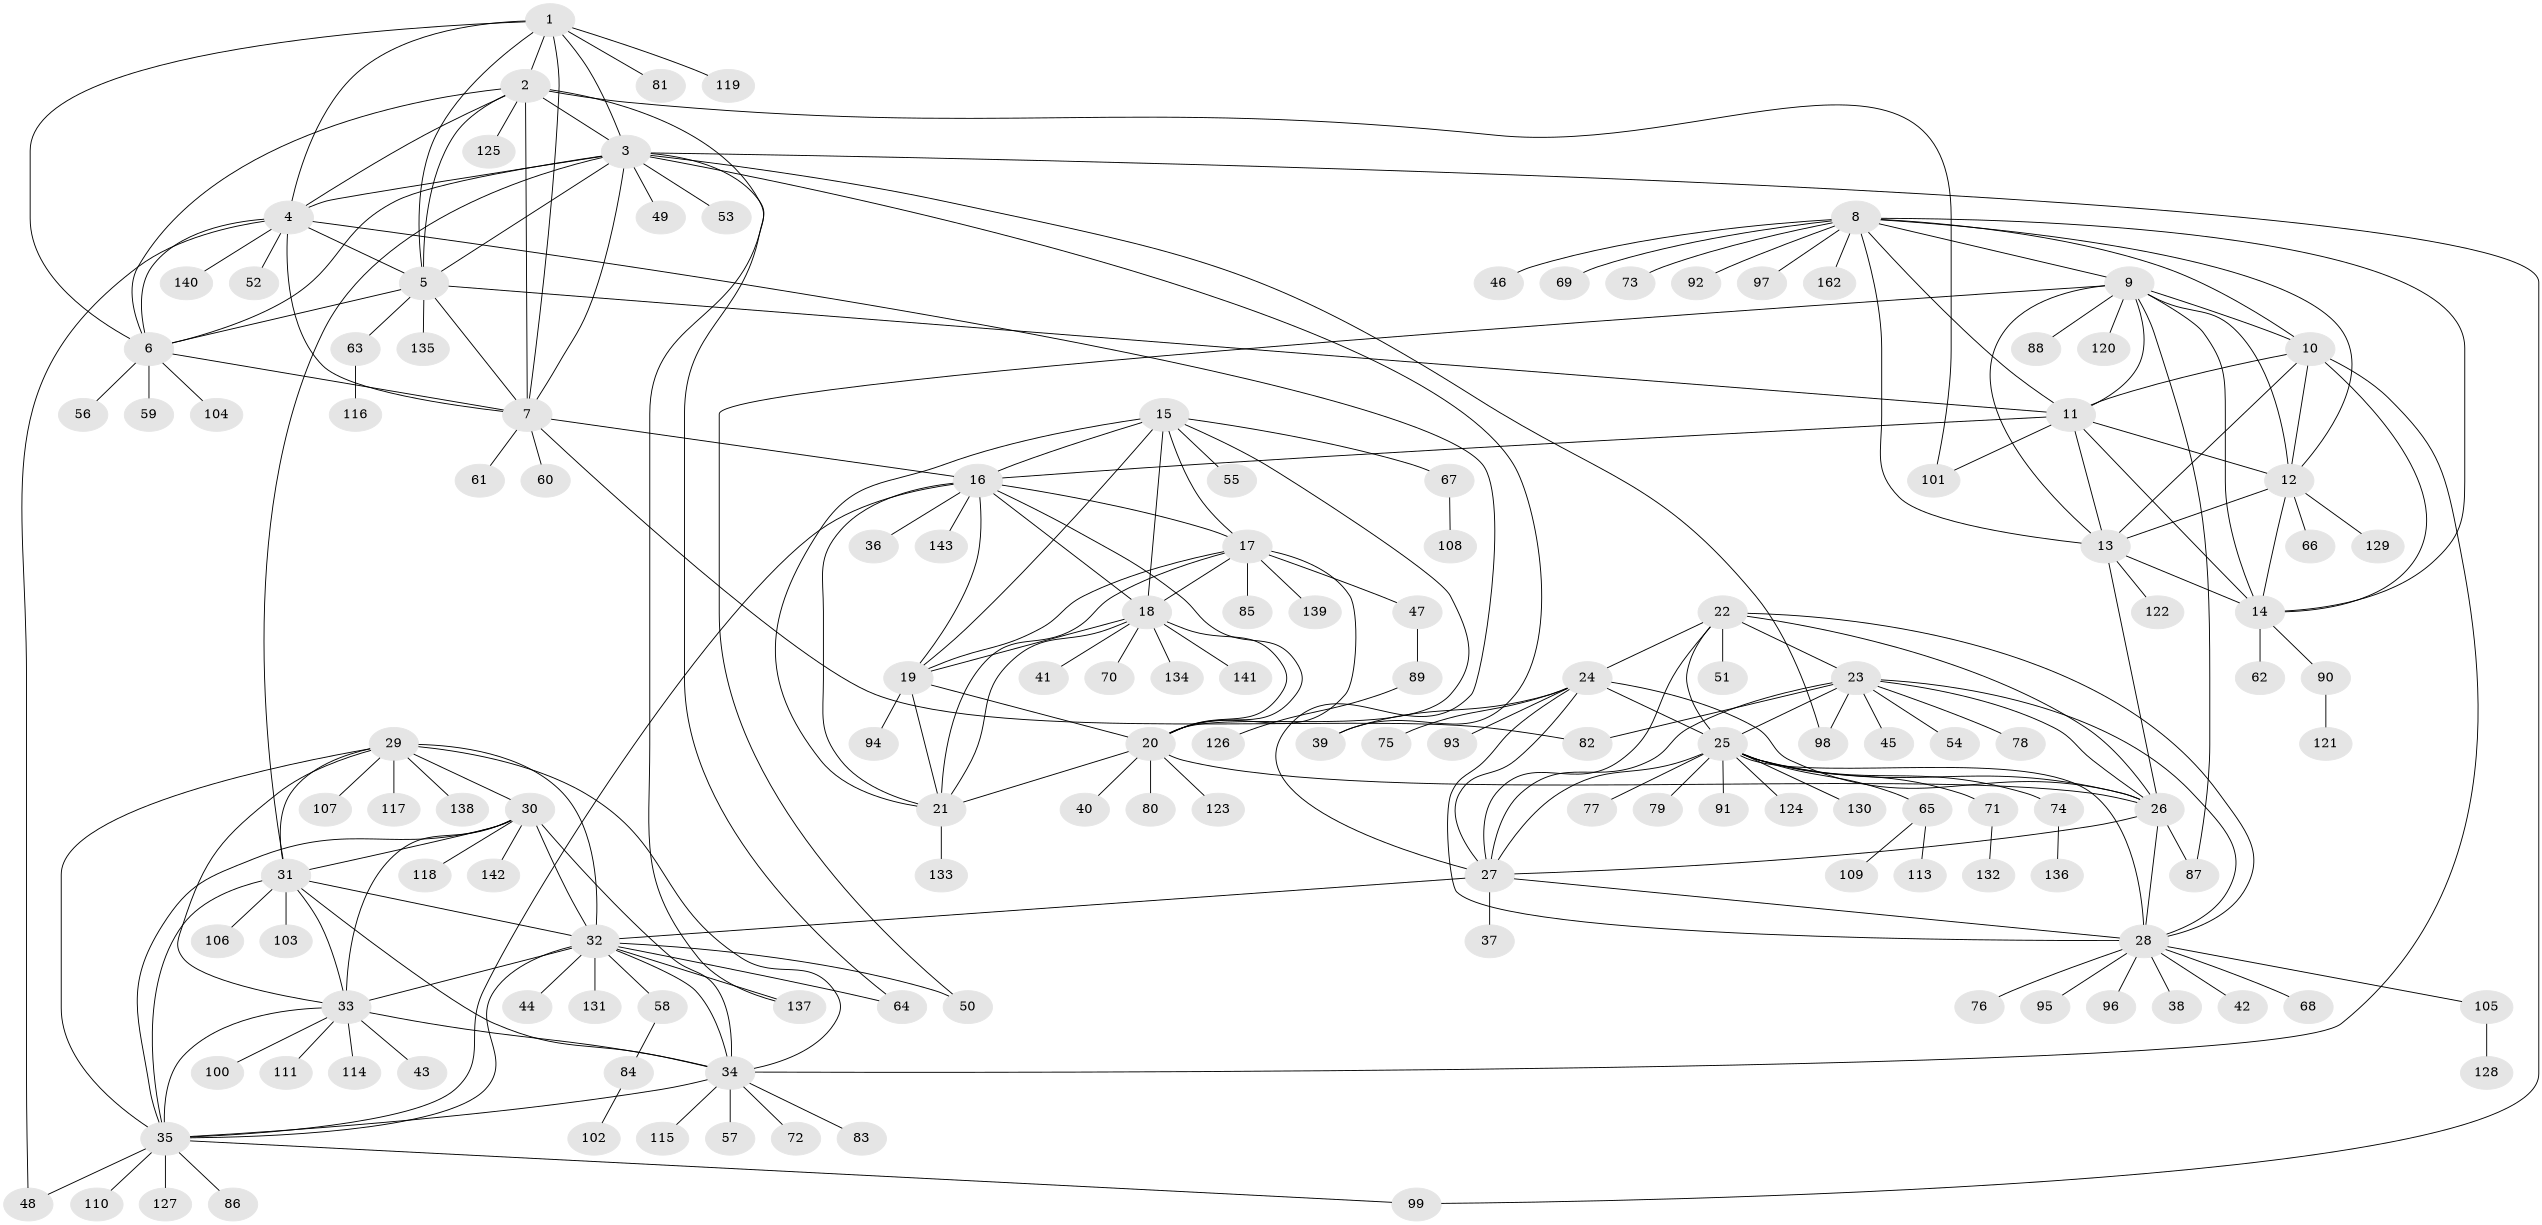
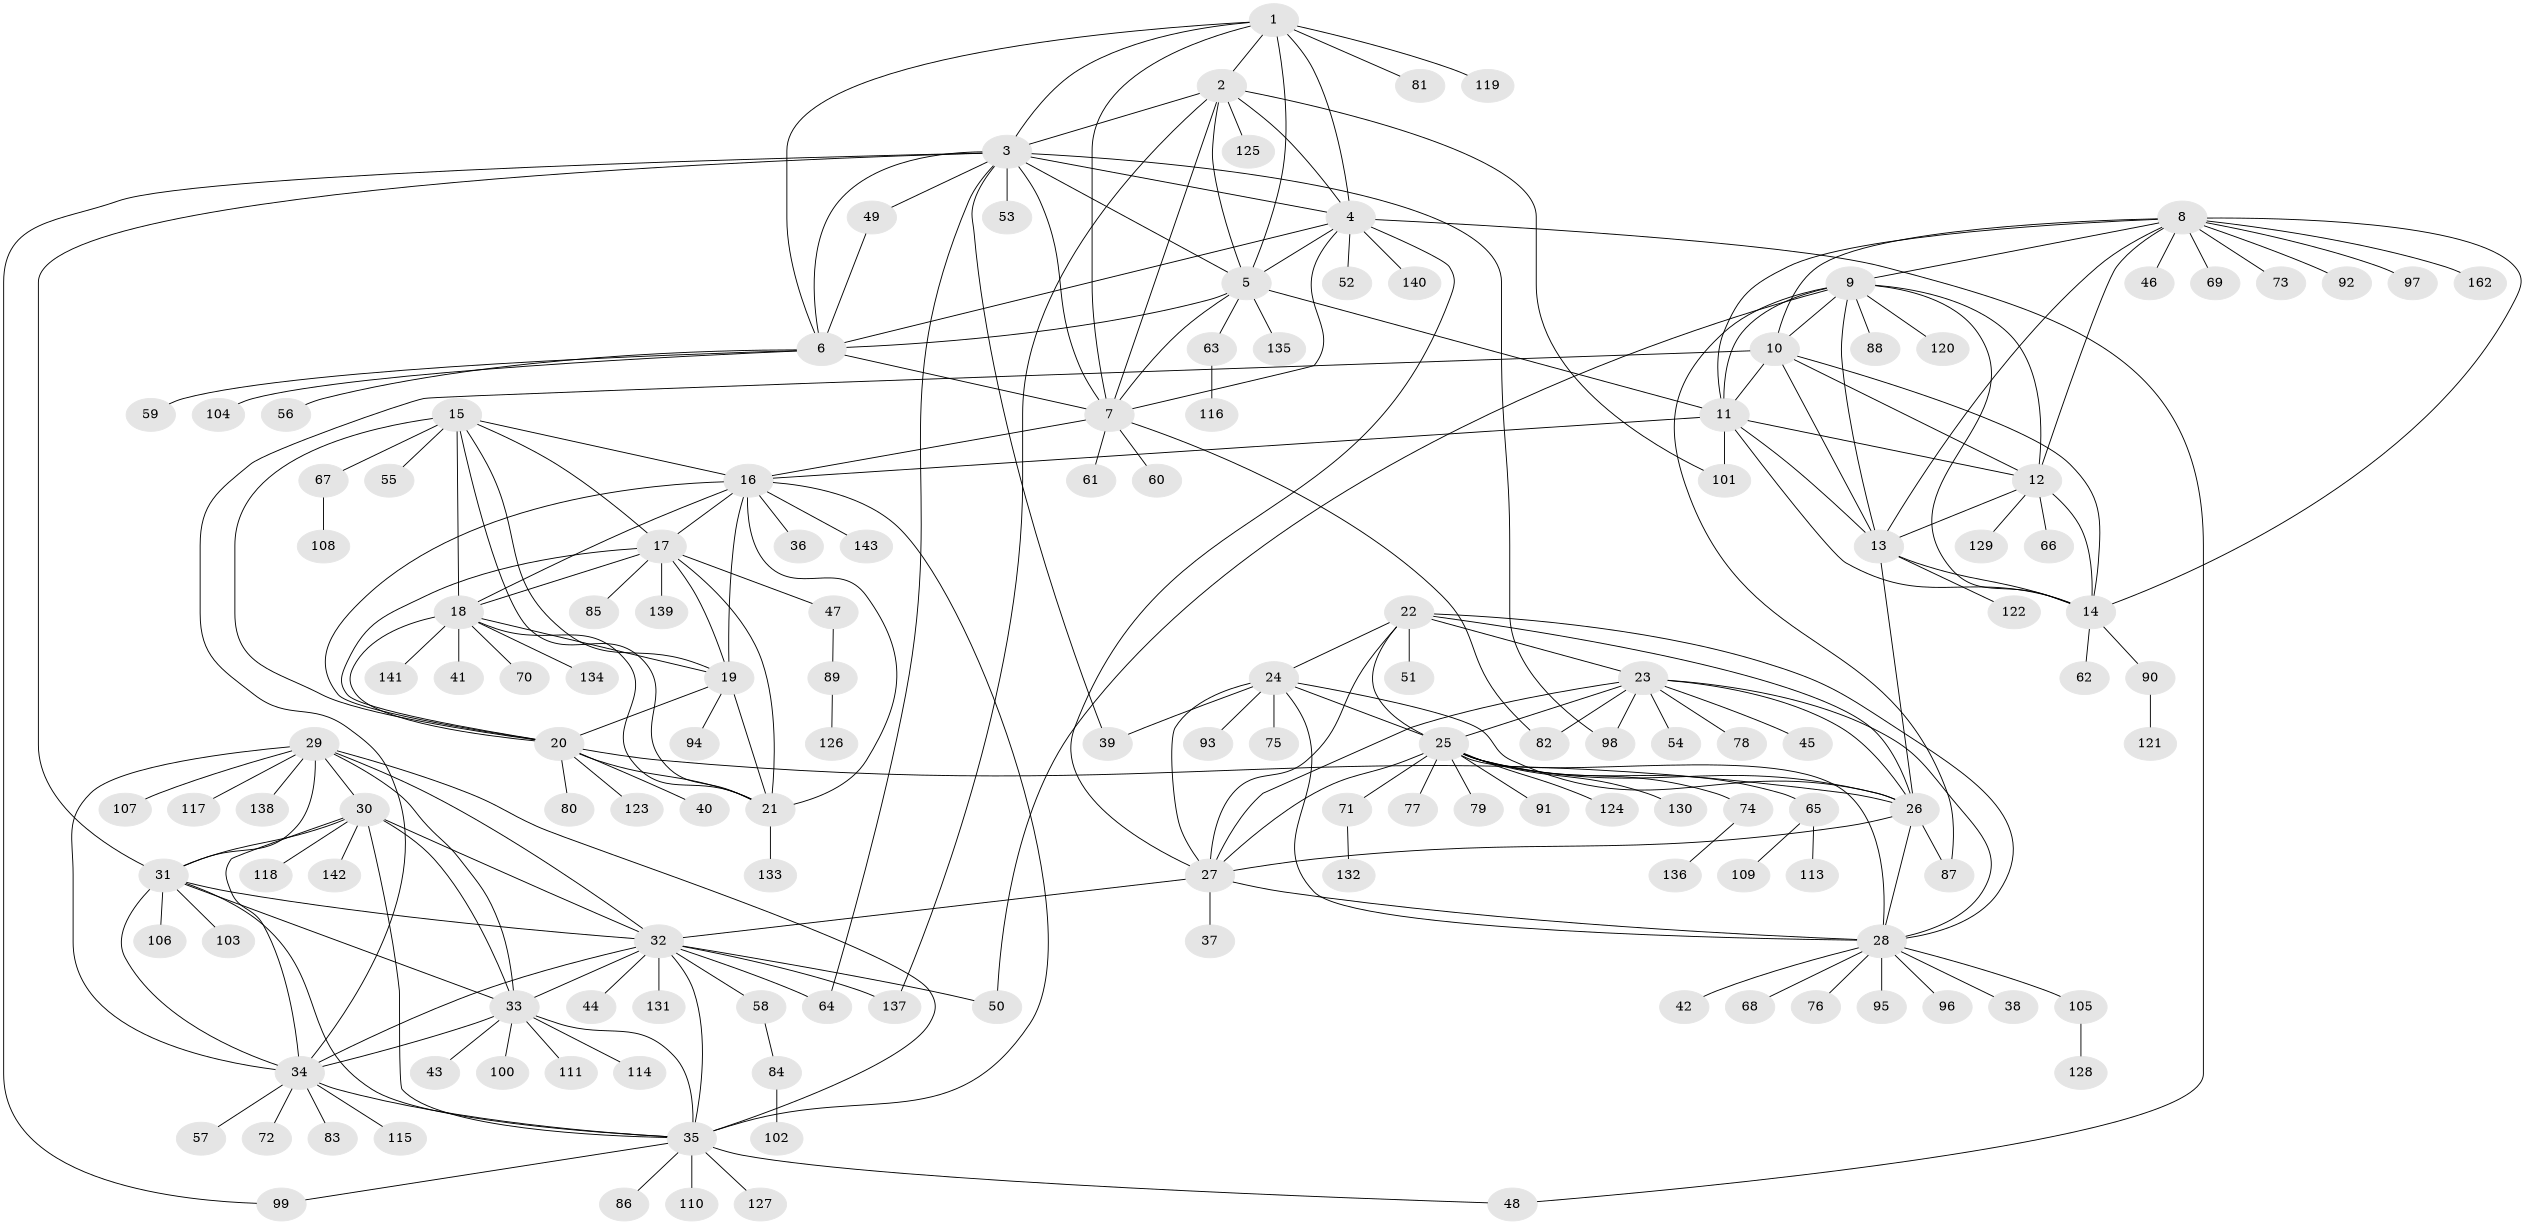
edge "2" -- "6": now "49" -- "6"
